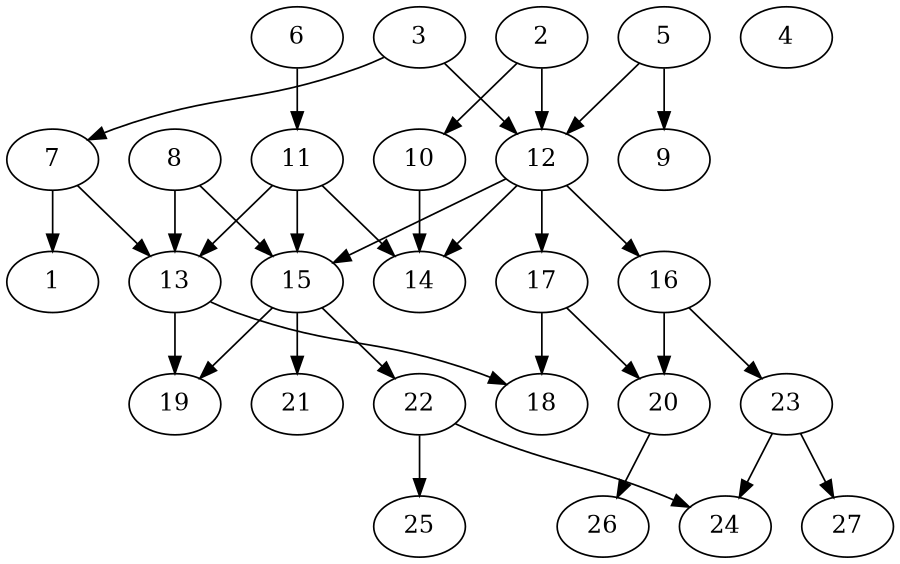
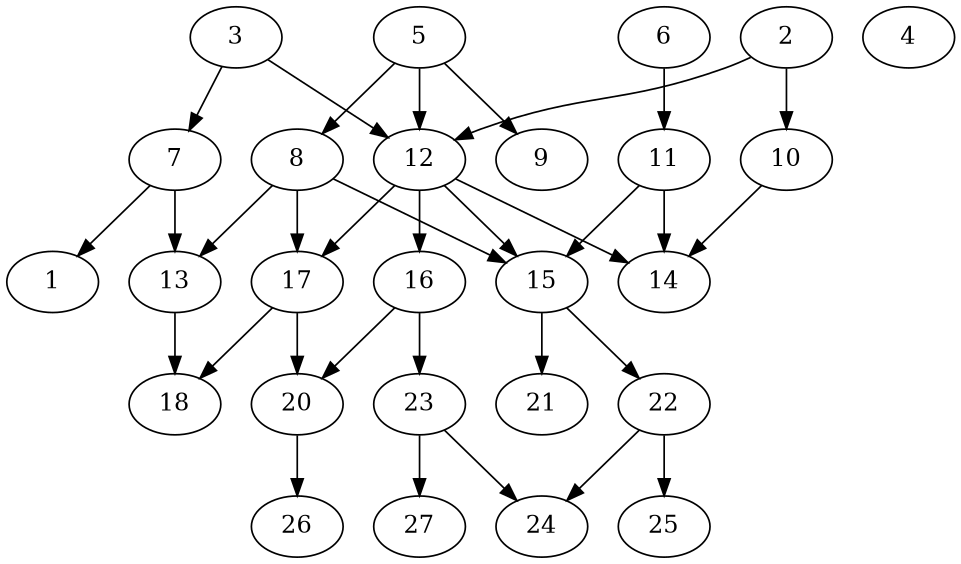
edge "5" -> "8": added
edge "8" -> "17": added
edge "11" -> "13": removed
node "19": removed
